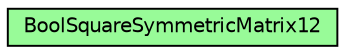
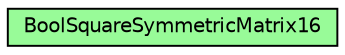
node "BoolSquareSymmetricMatrix12": label "BoolSquareSymmetricMatrix12" -> "BoolSquareSymmetricMatrix16"
